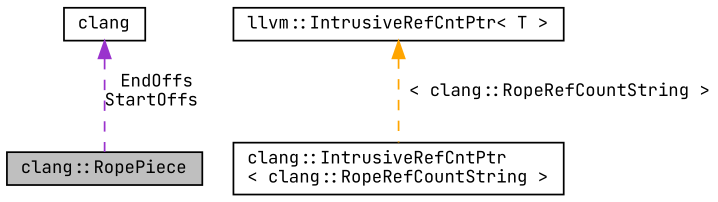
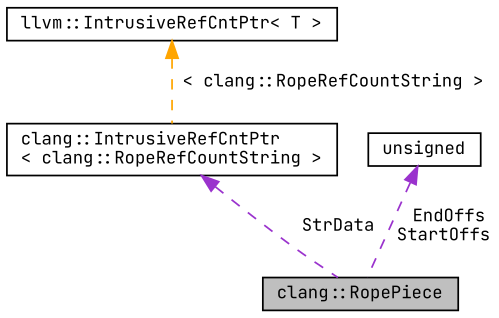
node "clang": label "clang" -> "unsigned"
edge "clang::RopePiece" -> "clang::IntrusiveRefCntPtr < clang::RopeRefCountString >": added, label "StrData"
